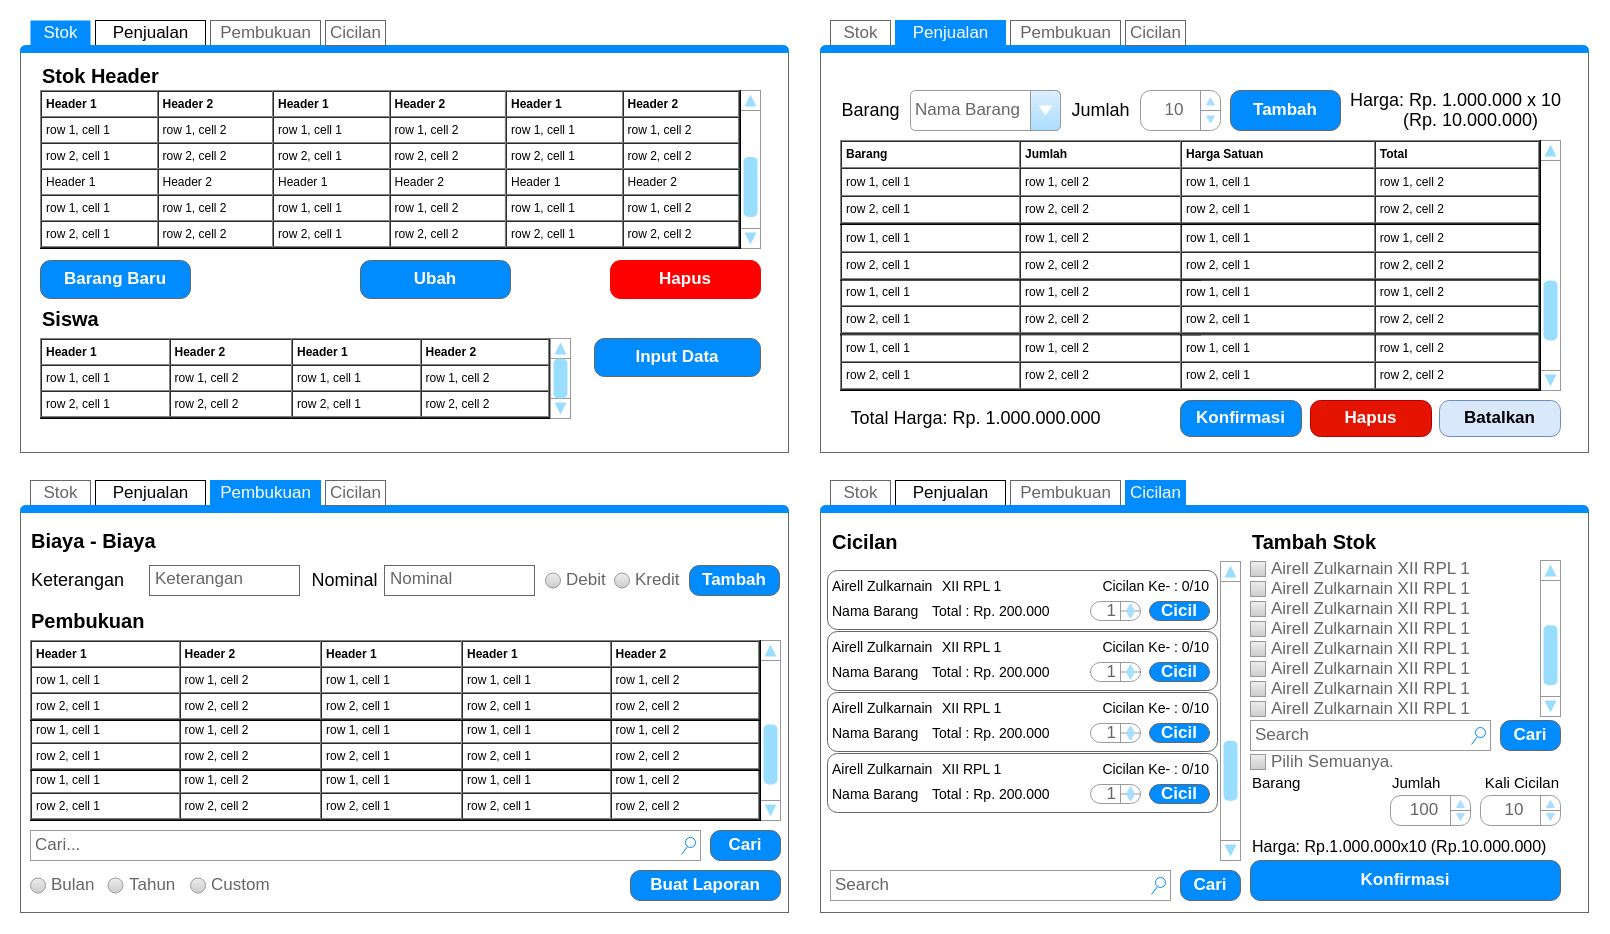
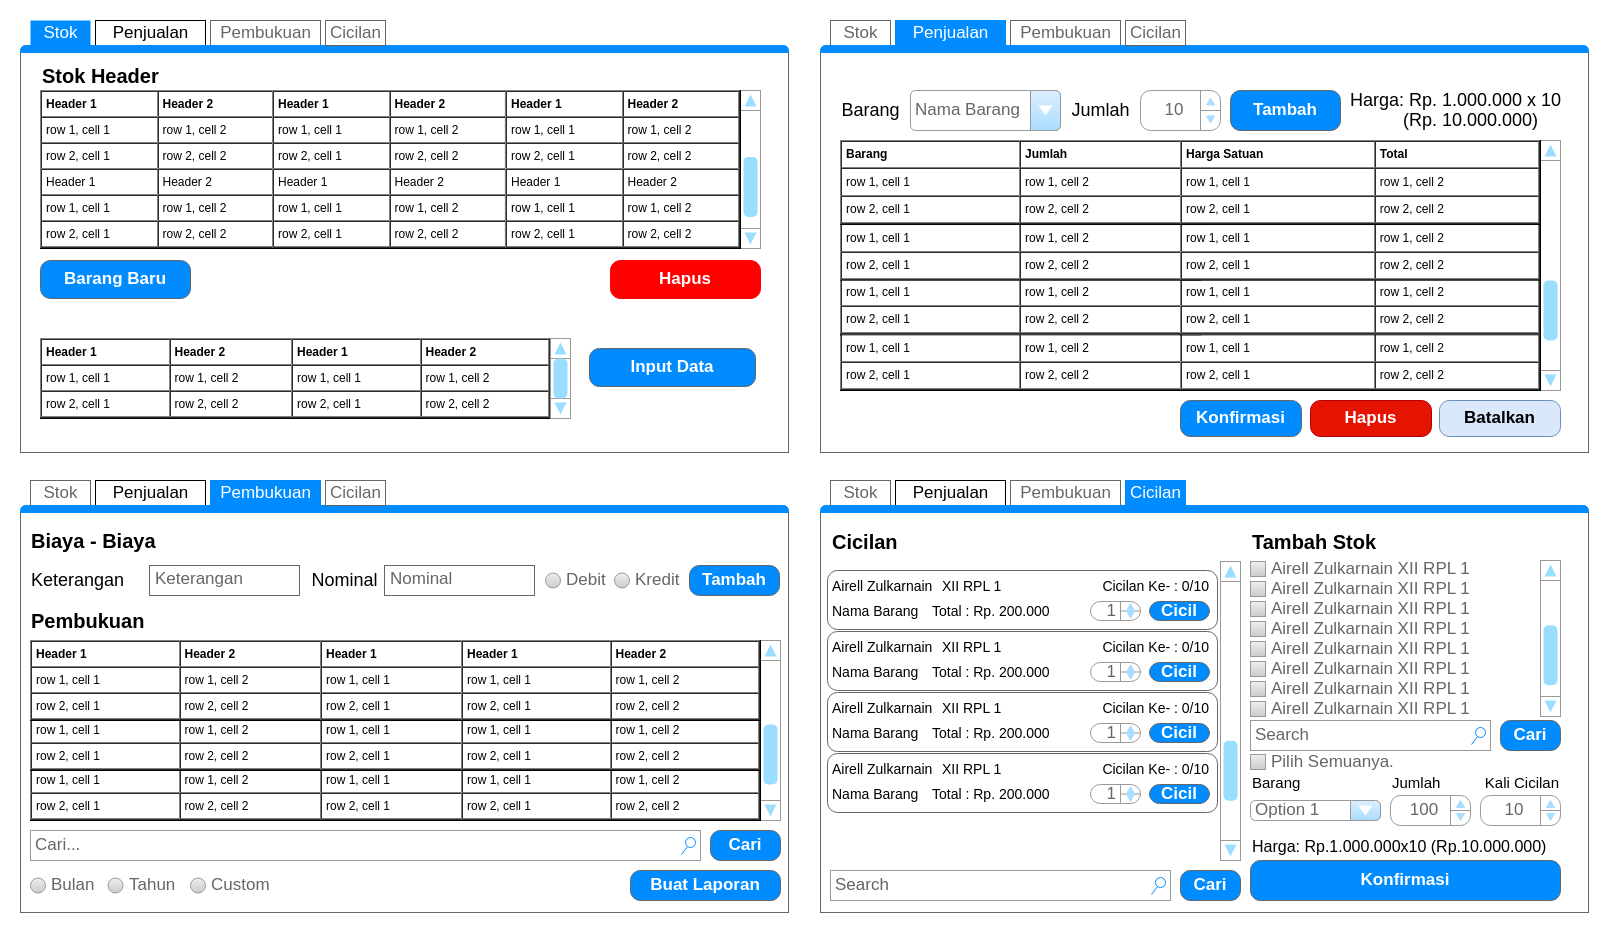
node "Ubah": removed
node "Siswa": removed
node "Input Data": moved (678, 358) -> (673, 368)
node "Total Harga: Rp. 1.000.000.000": removed
node "Option 1": added
